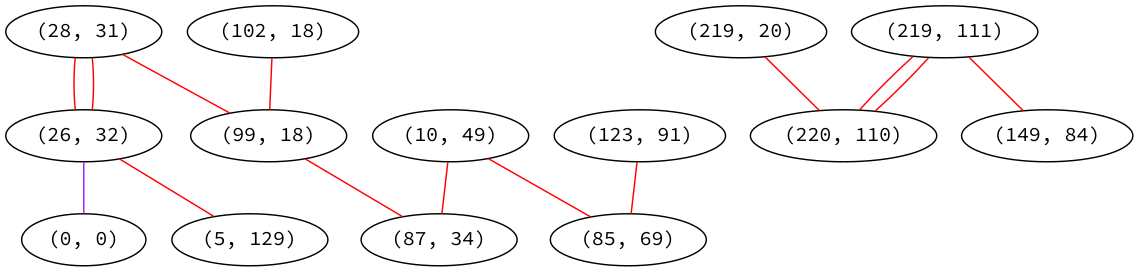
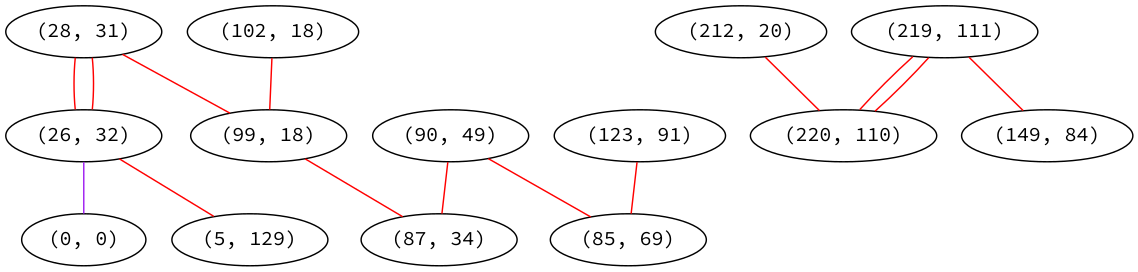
node "(219, 20)": label "(219, 20)" -> "(212, 20)"
node "(10, 49)": label "(10, 49)" -> "(90, 49)"
